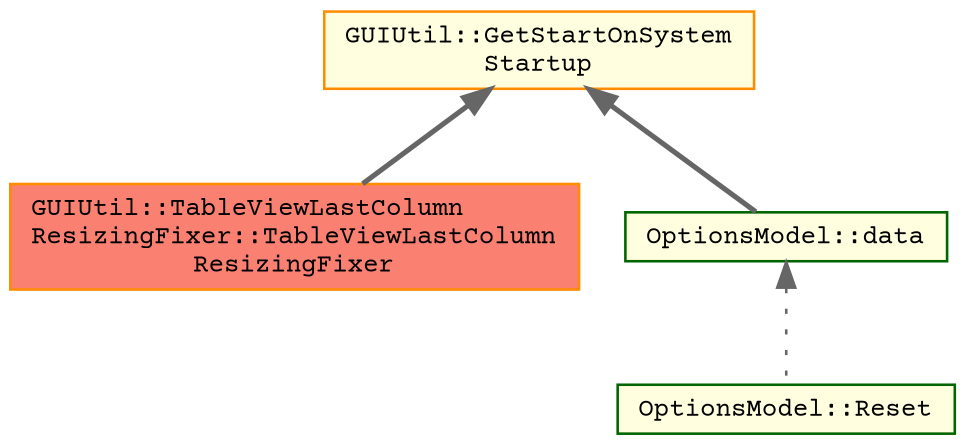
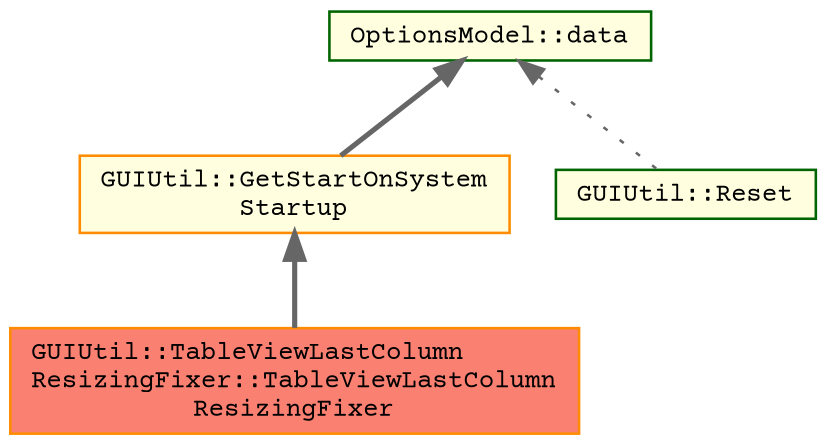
edge "OptionsModel::data" -> "GUIUtil::GetStartOnSystem Startup": reversed
node "OptionsModel::Reset": label "OptionsModel::Reset" -> "GUIUtil::Reset"
